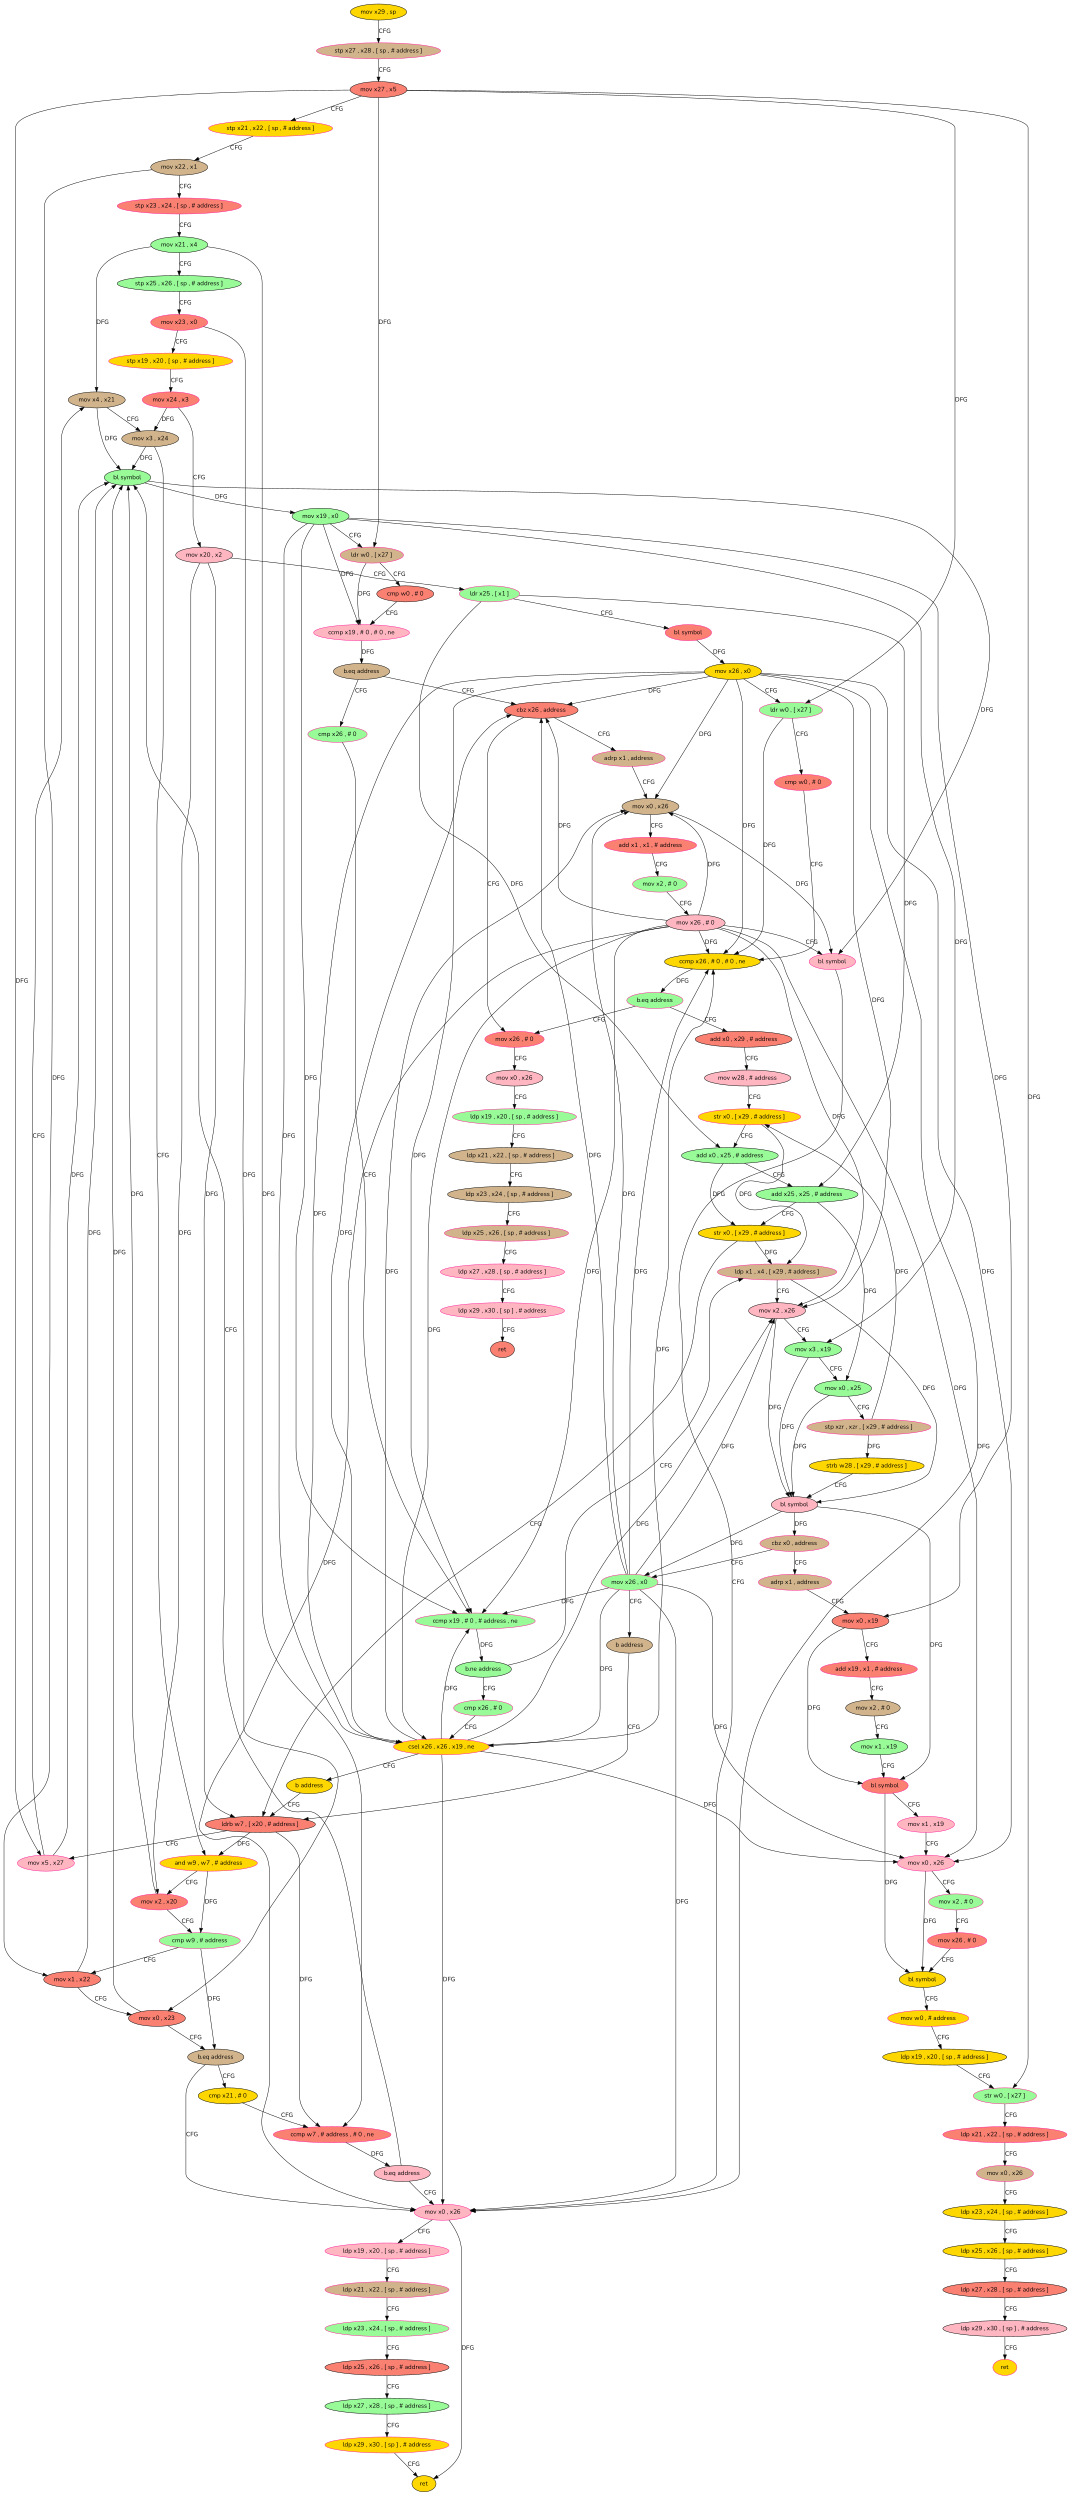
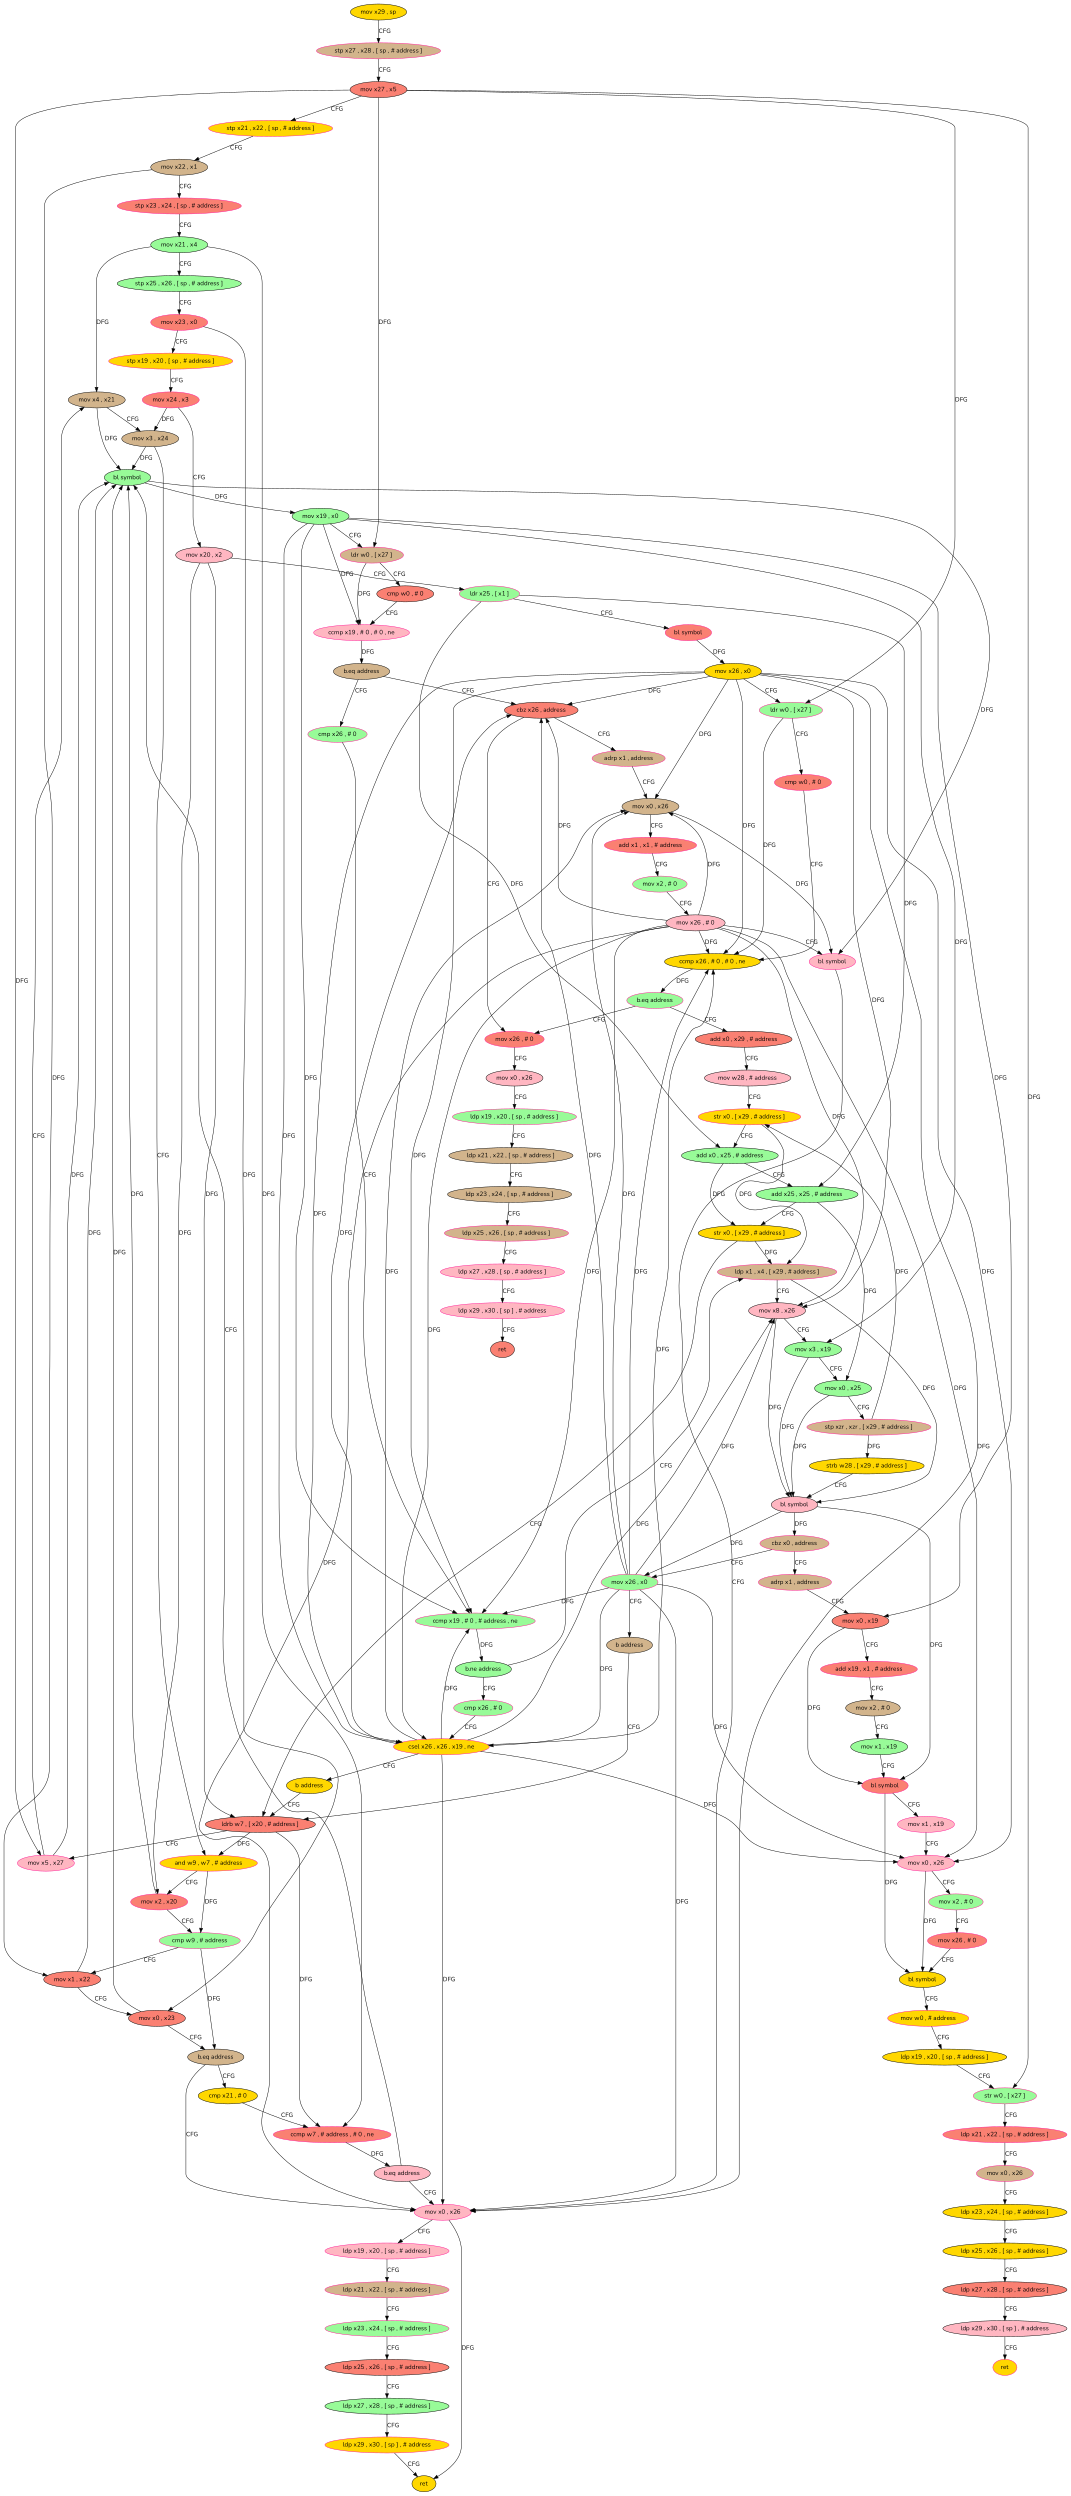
node "mov x2 , x26": label "mov x2 , x26" -> "mov x8 , x26"
